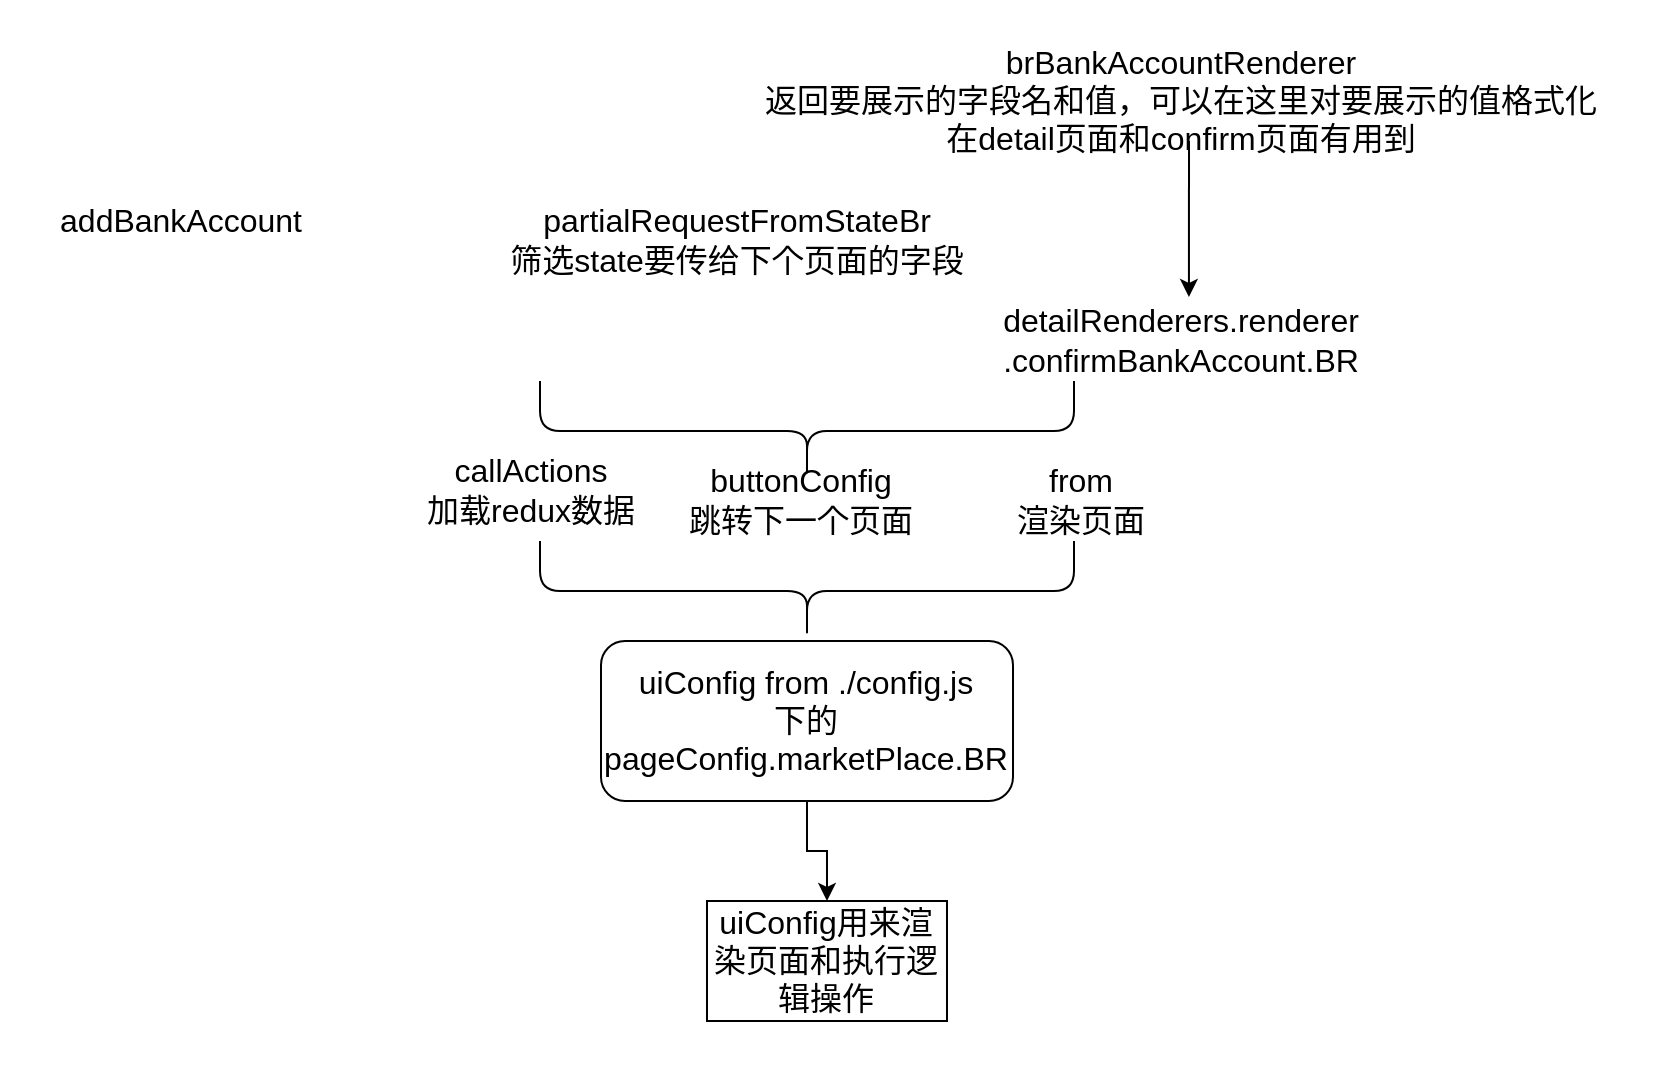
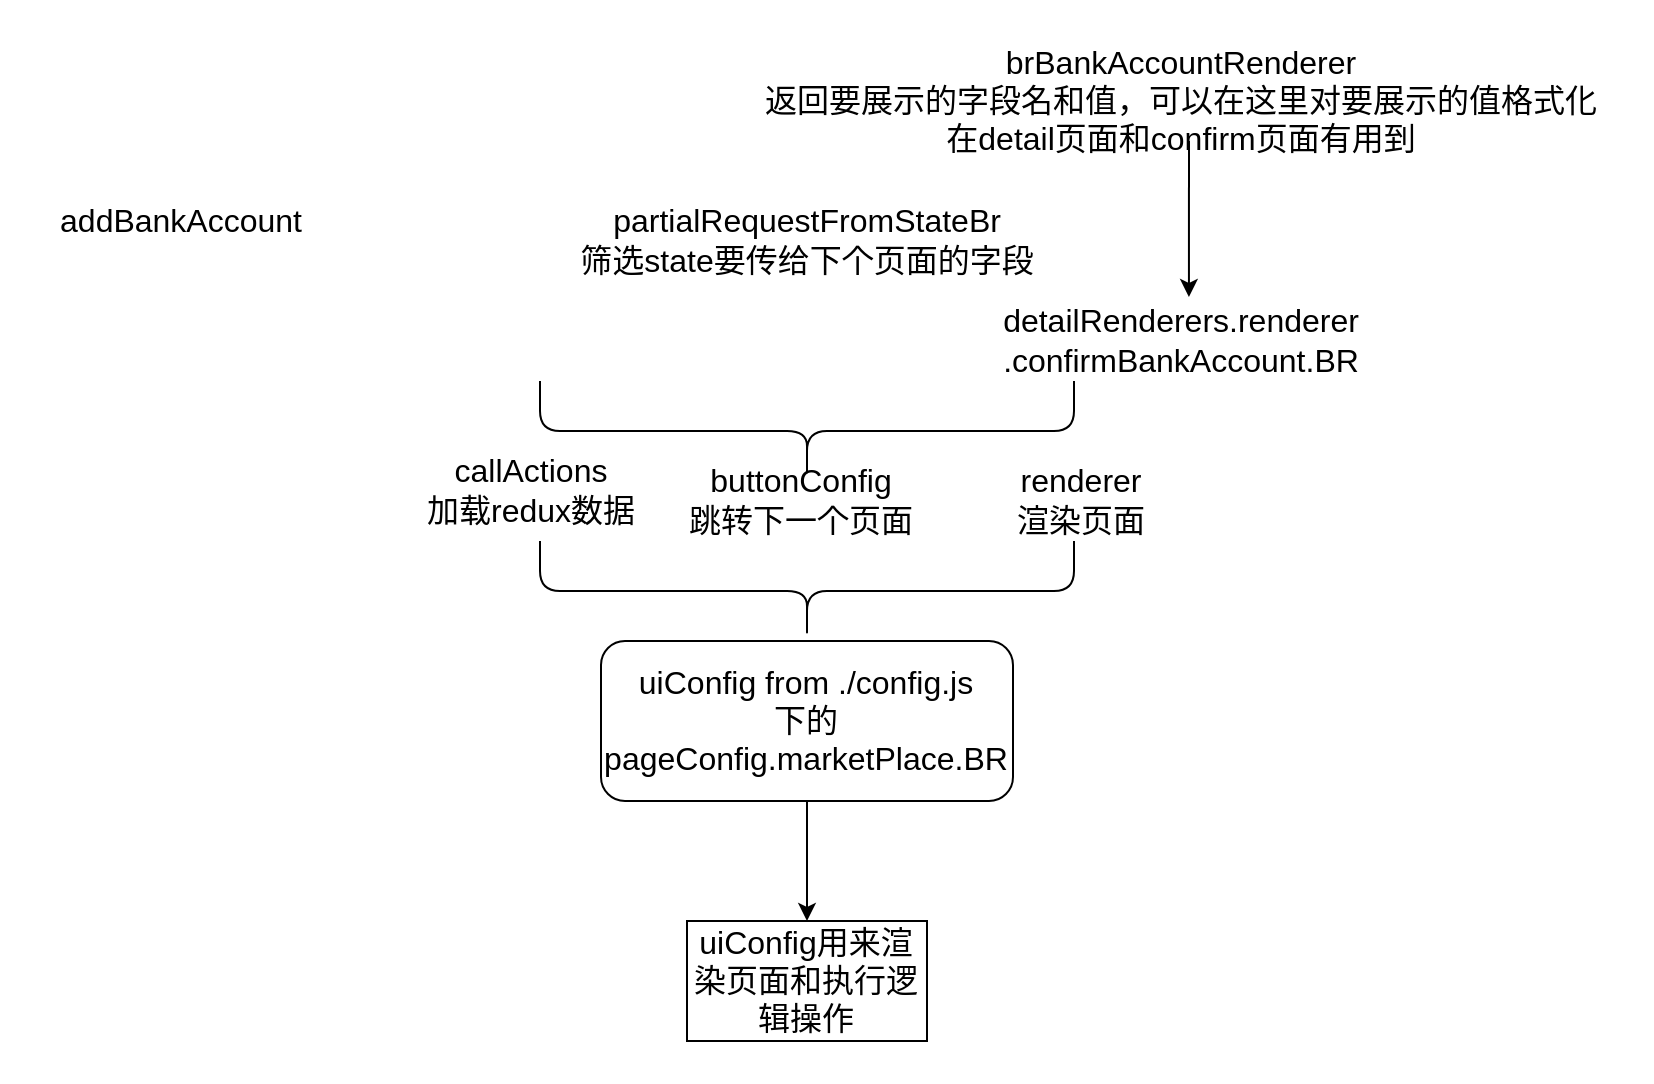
node "partialRequestFromStateBr 筛选state要传给下个页面的字段": moved (737, 241) -> (807, 241)
node "from 渲染页面": label "from 渲染页面" -> "renderer 渲染页面"
node "uiConfig用来渲染页面和执行逻辑操作": moved (827, 961) -> (807, 981)
